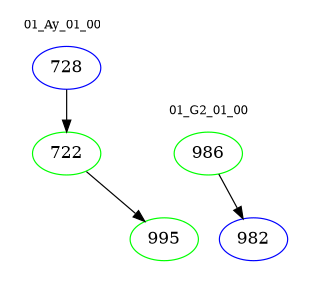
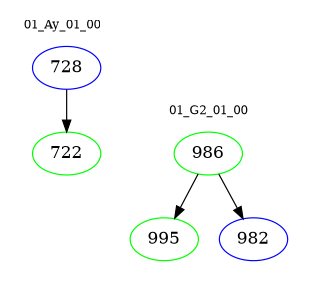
edge "722" -> "995": now "986" -> "995"
